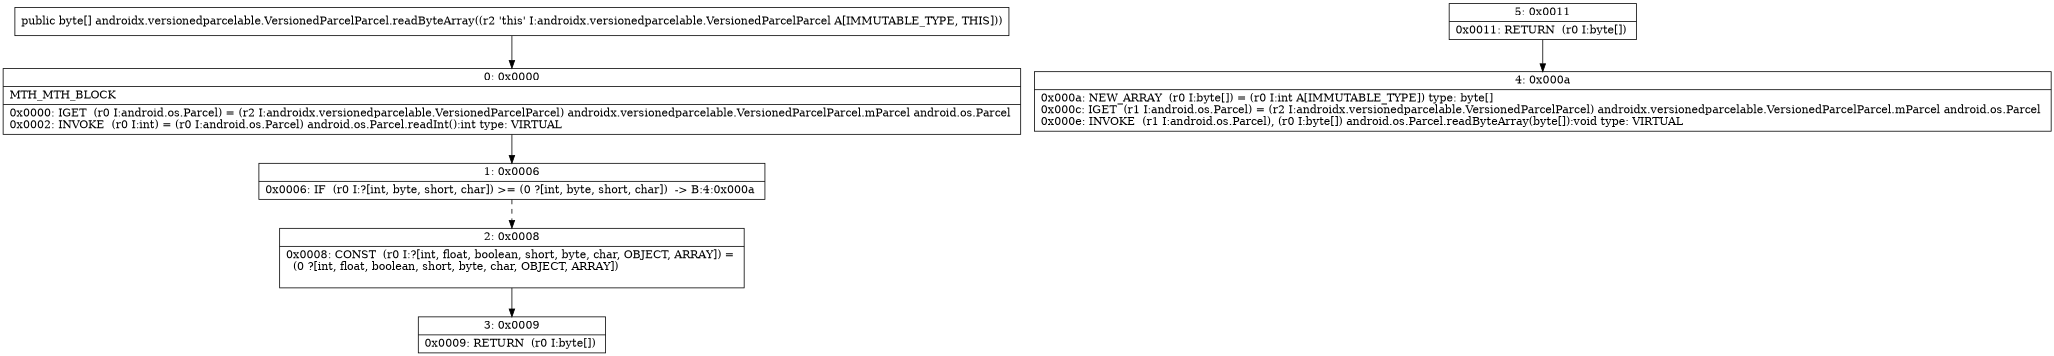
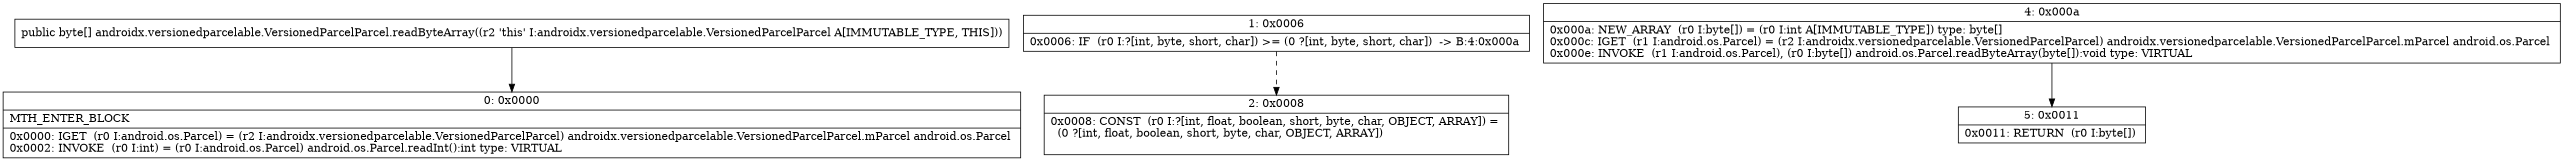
edge "5: 0x0011" -> "4: 0x000a": reversed
node "0: 0x0000": text "MTH_MTH_BLOCK" -> "MTH_ENTER_BLOCK"
edge "0: 0x0000" -> "1: 0x0006": removed
node "3: 0x0009": removed
